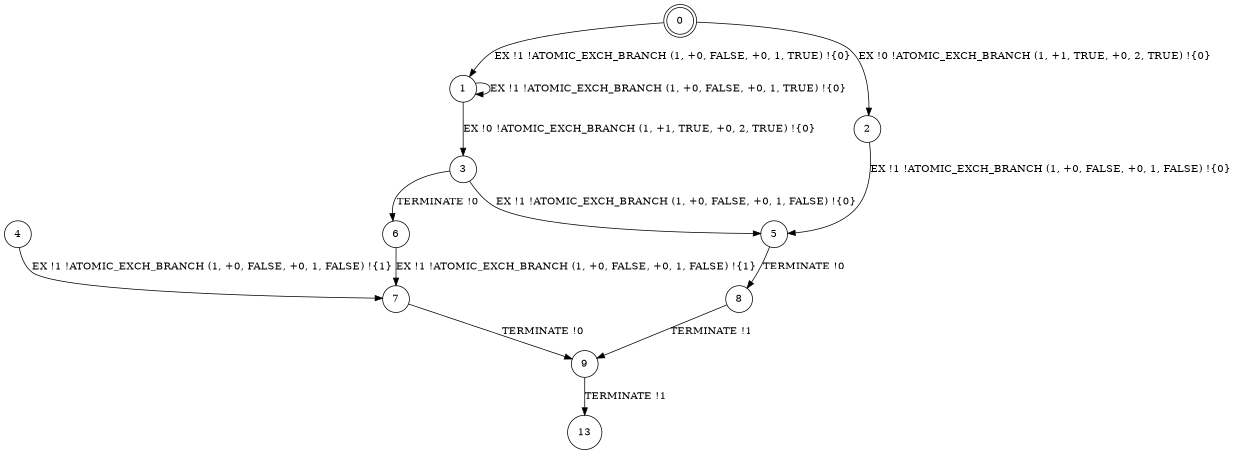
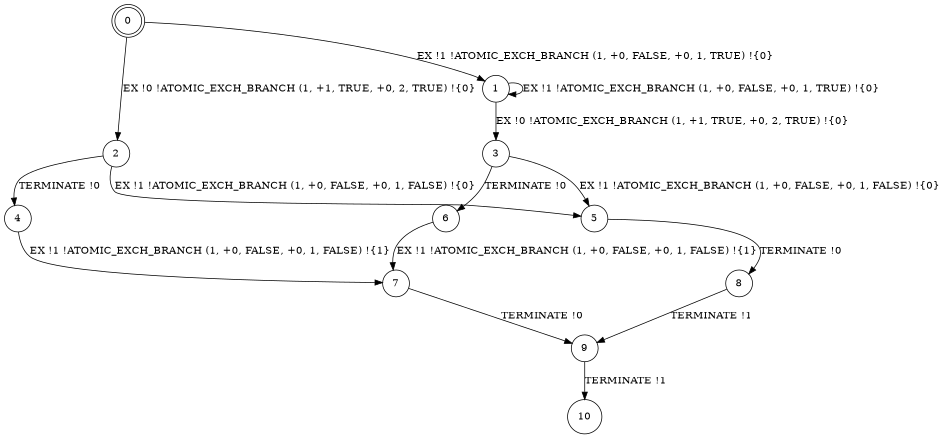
edge "2" -> "4": added, label "TERMINATE !0"
node "13": label "13" -> "10"
